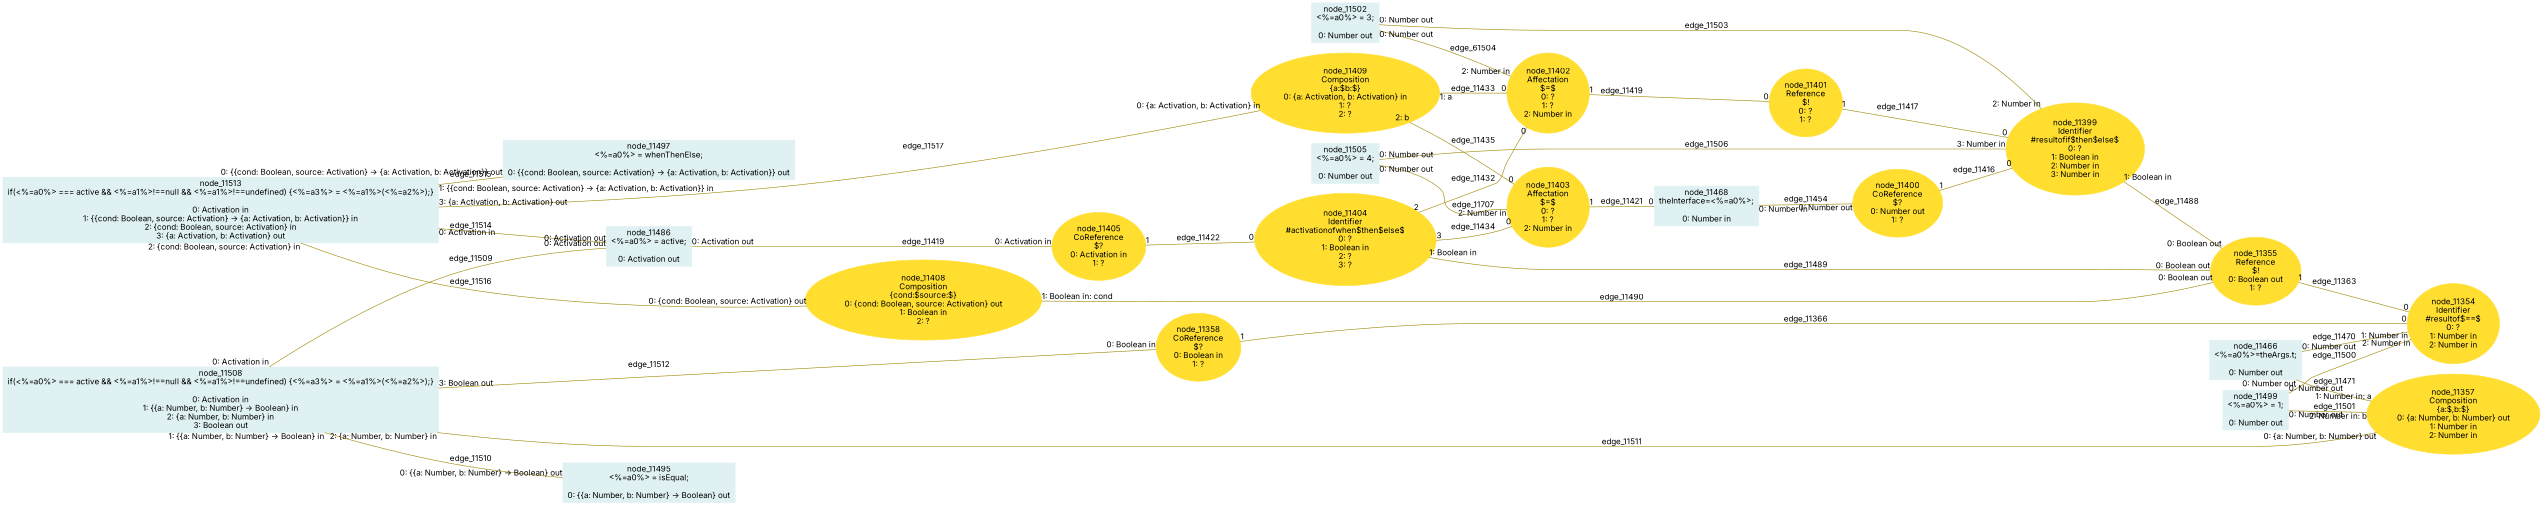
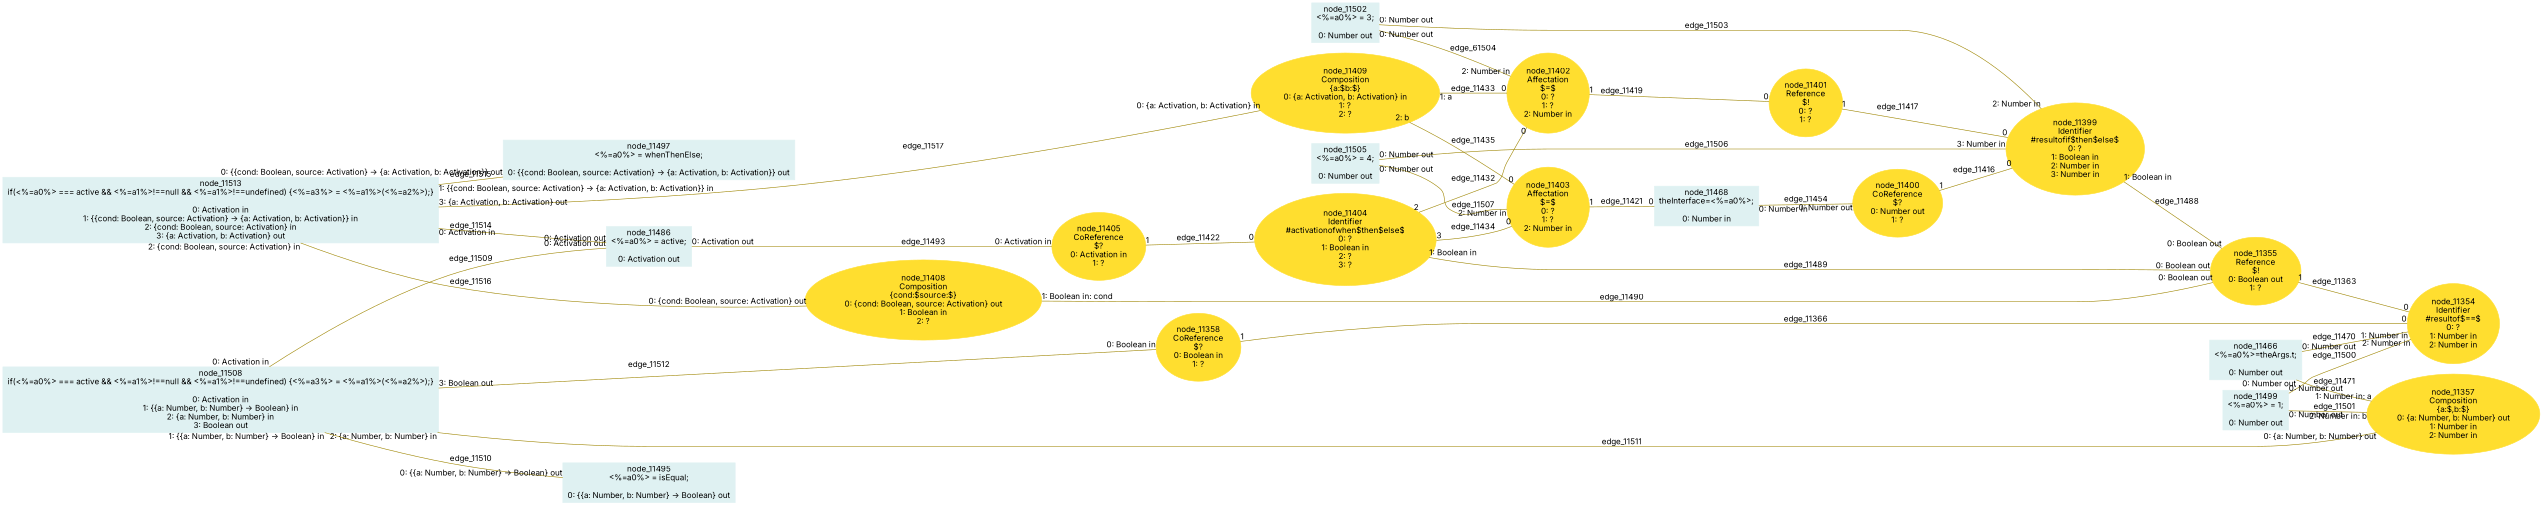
edge "node_11505 <%=a0%> = 4; 0: Number out" -- "node_11403 Affectation $=$ 0: ? 1: ? 2: Number in": label "edge_11707" -> "edge_11507"
edge "node_11486 <%=a0%> = active; 0: Activation out" -- "node_11405 CoReference $? 0: Activation in 1: ?": label "edge_11419" -> "edge_11493"
